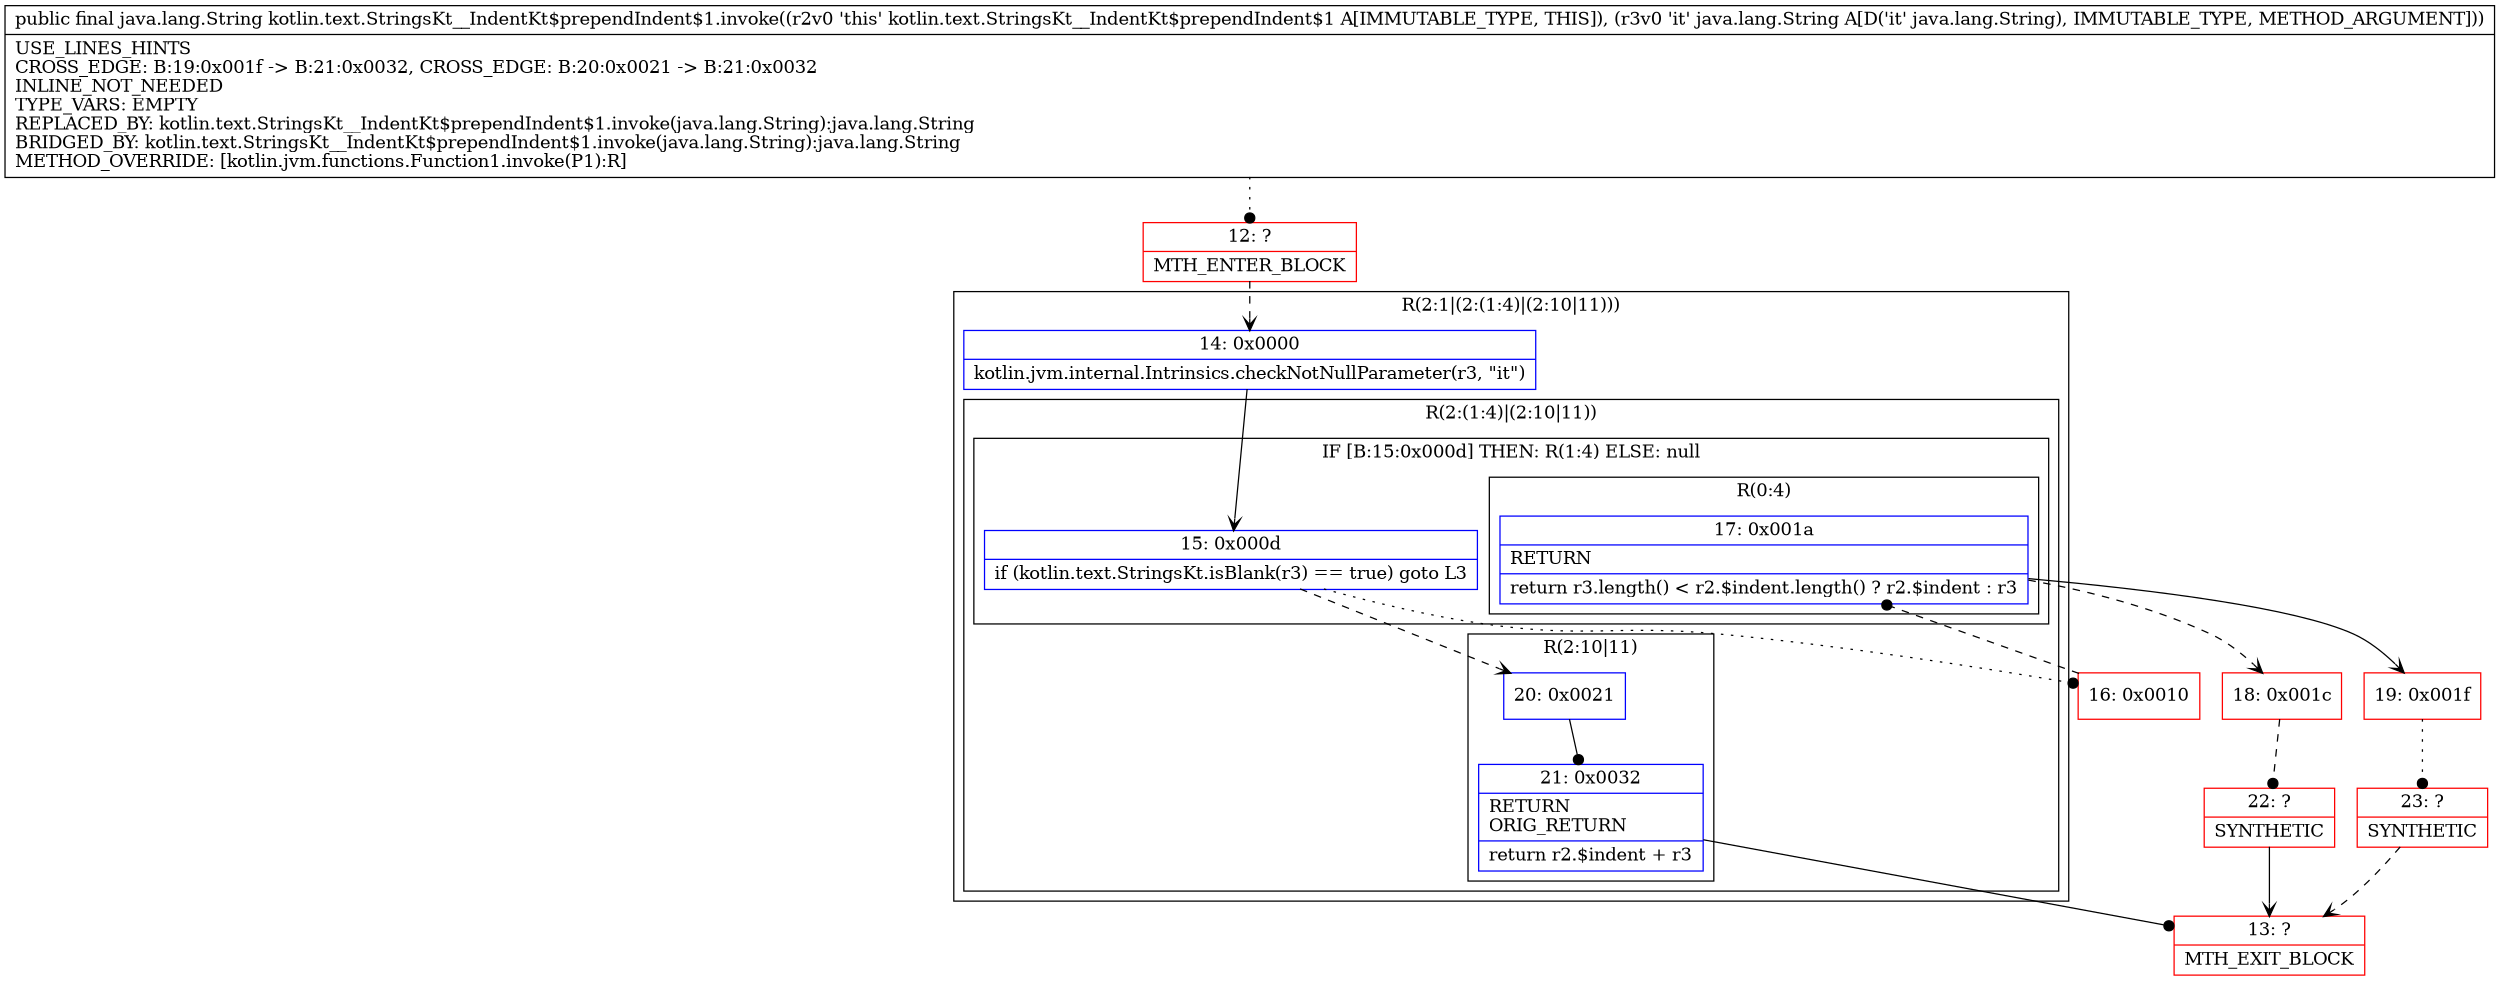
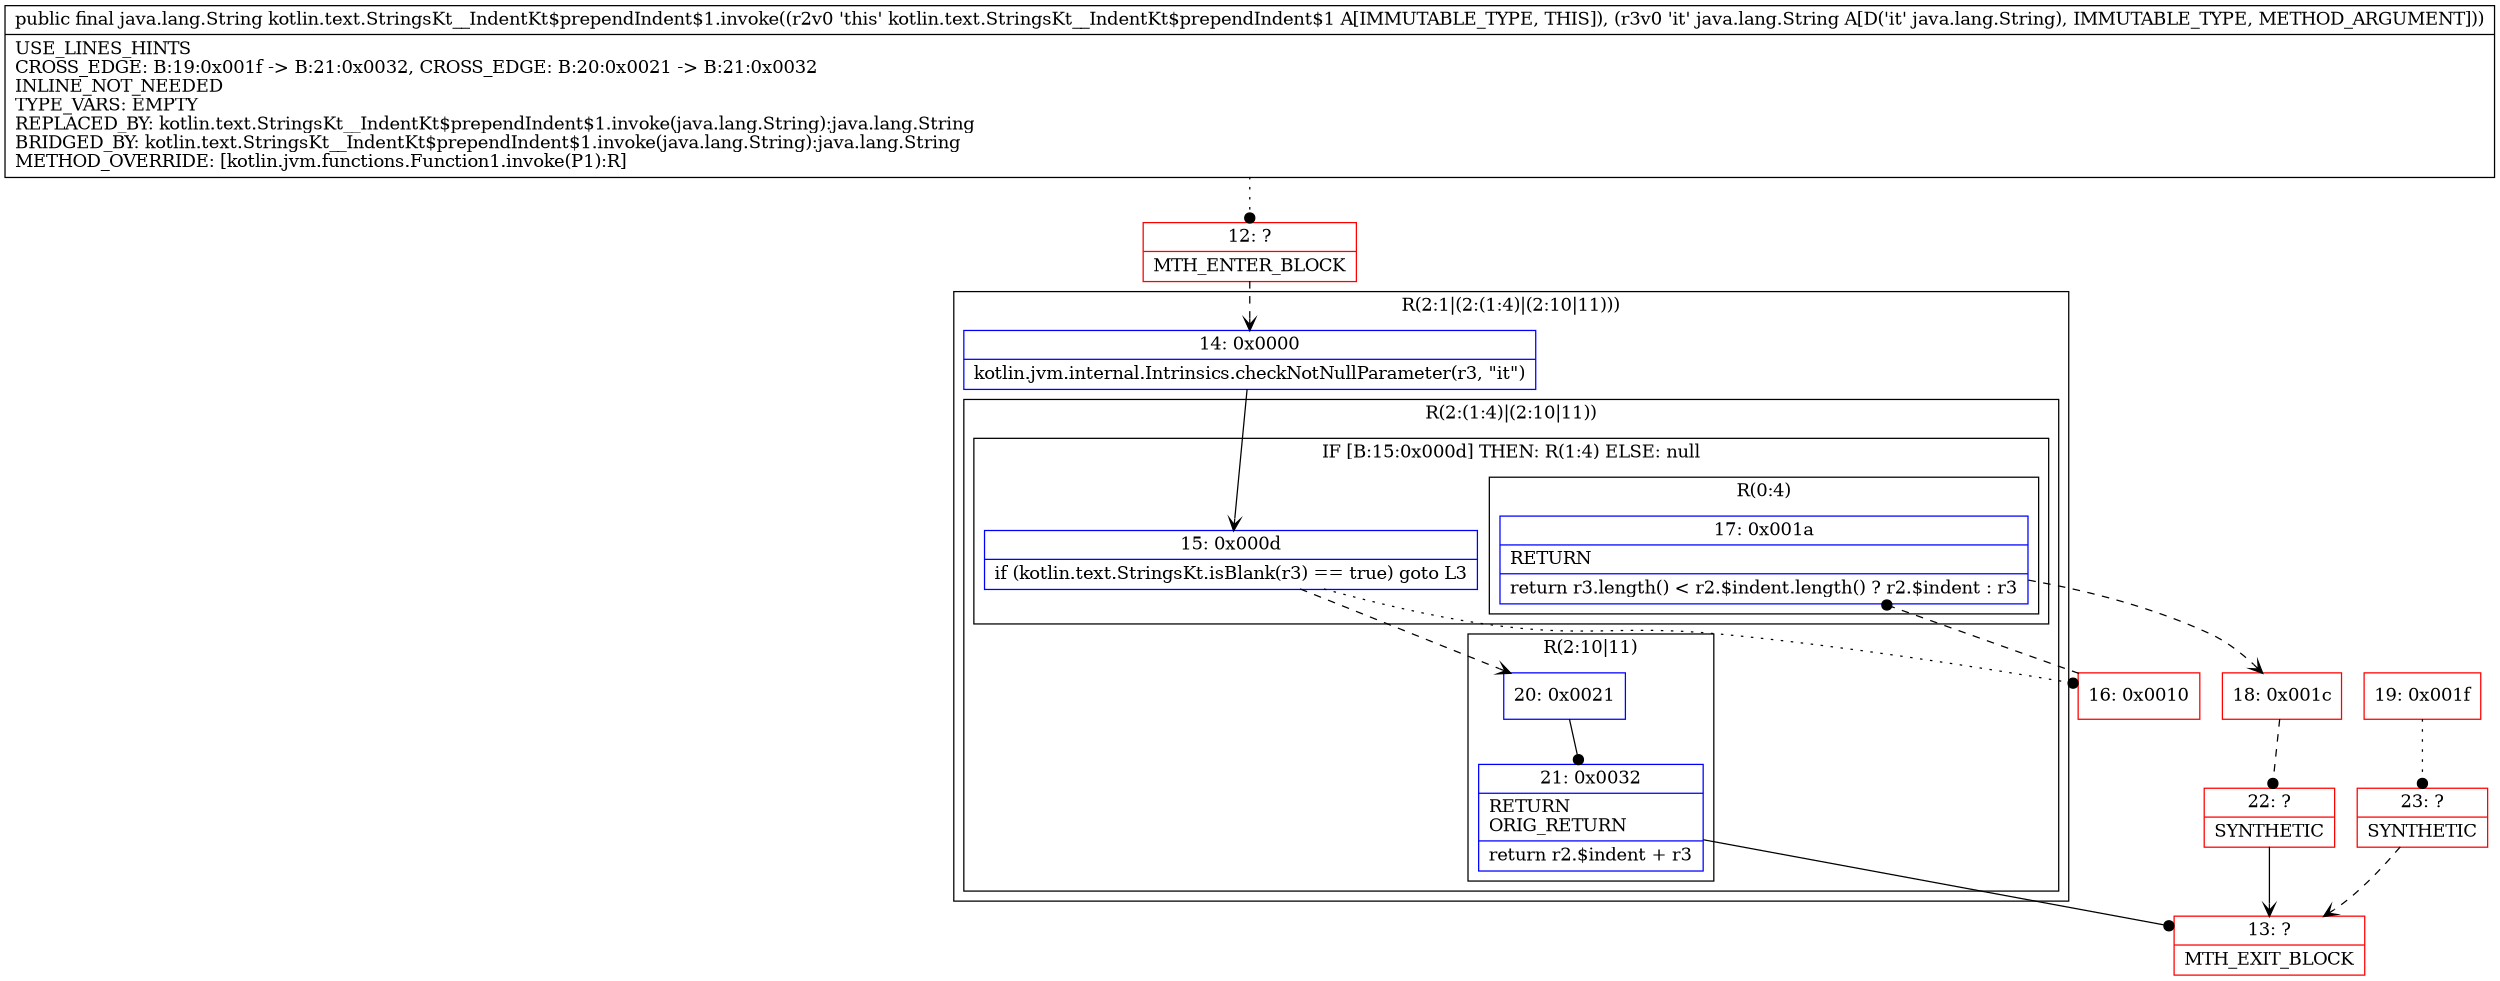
edge "17: 0x001a" -> "19: 0x001f": removed
